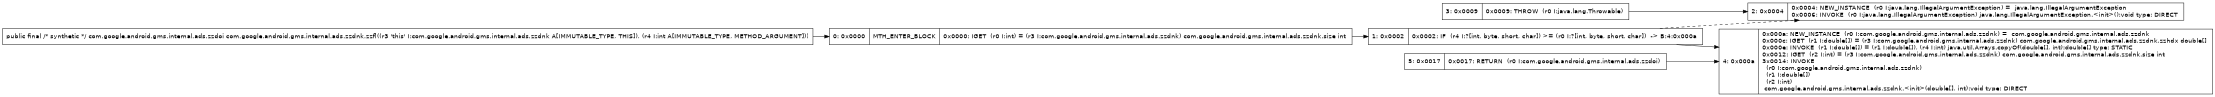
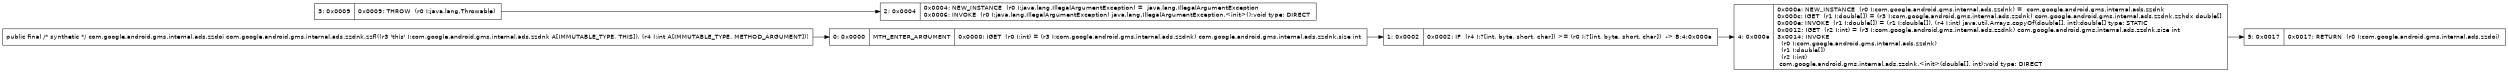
edge "1: 0x0002" -> "2: 0x0004": removed
node "0: 0x0000": text "MTH_ENTER_BLOCK" -> "MTH_ENTER_ARGUMENT"
edge "5: 0x0017" -> "4: 0x000a": reversed
